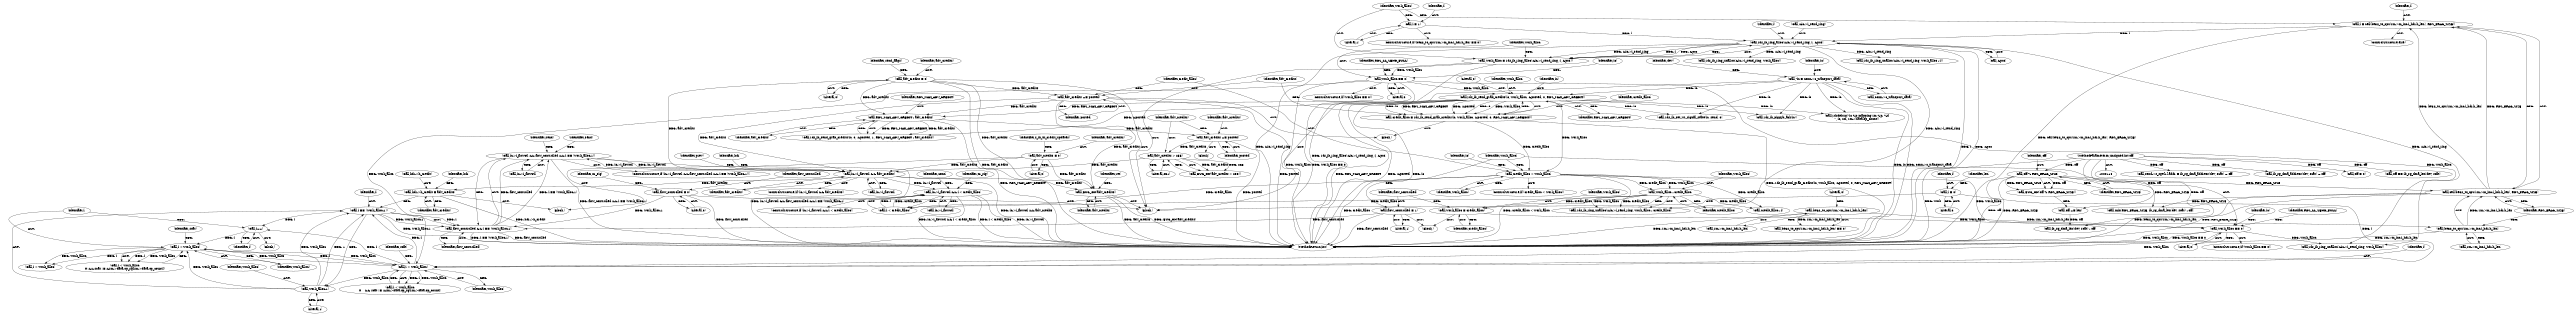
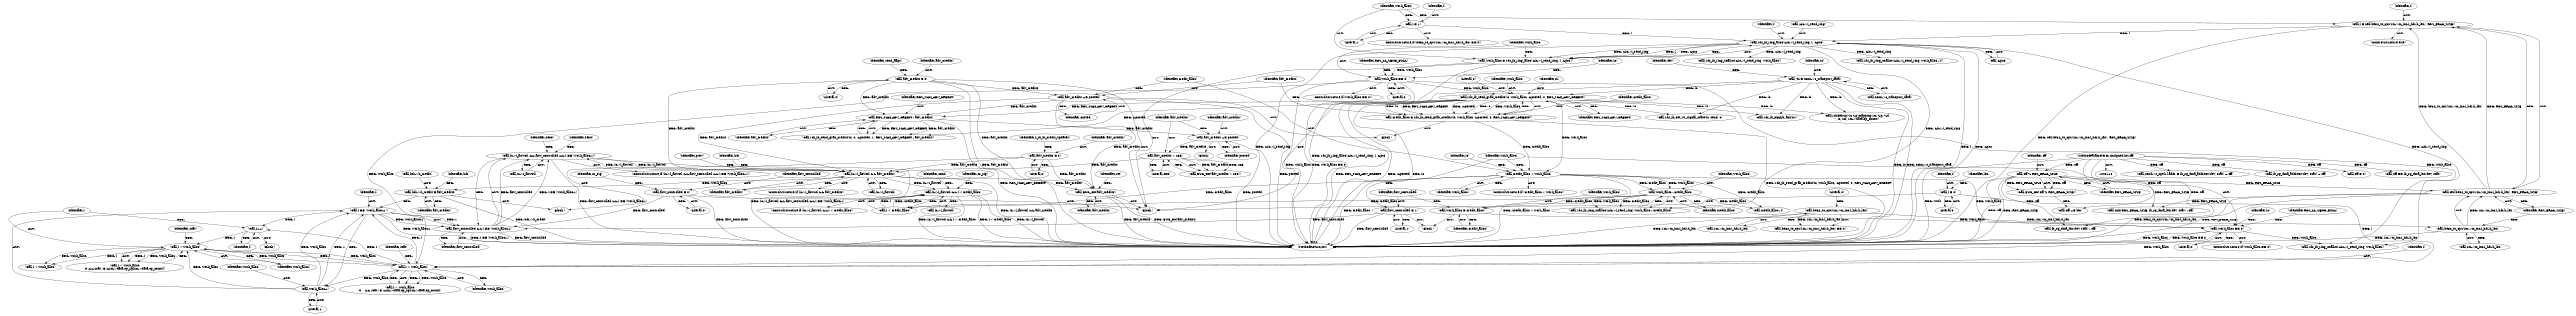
node "(Literal,251)": label "(Literal,251)" -> "(Literal,255)"
edge "(Call,ic->i_flowctl && adv_credits)" -> "(Call,hdr->h_credit = adv_credits)": label "DDG: adv_credits" -> "DDG: work_alloc"
edge "(Call,flow_controlled = 0)" -> "(Call,flow_controlled && i == (work_alloc-1))": label "DDG: work_alloc-1" -> "DDG: flow_controlled"
edge "(Call,off += len)" -> "(Call,ib_sg_dma_len(dev, scat) - off)": now "(Call,off % RDS_FRAG_SIZE)" -> "(Call,ib_sg_dma_len(dev, scat) - off)"
